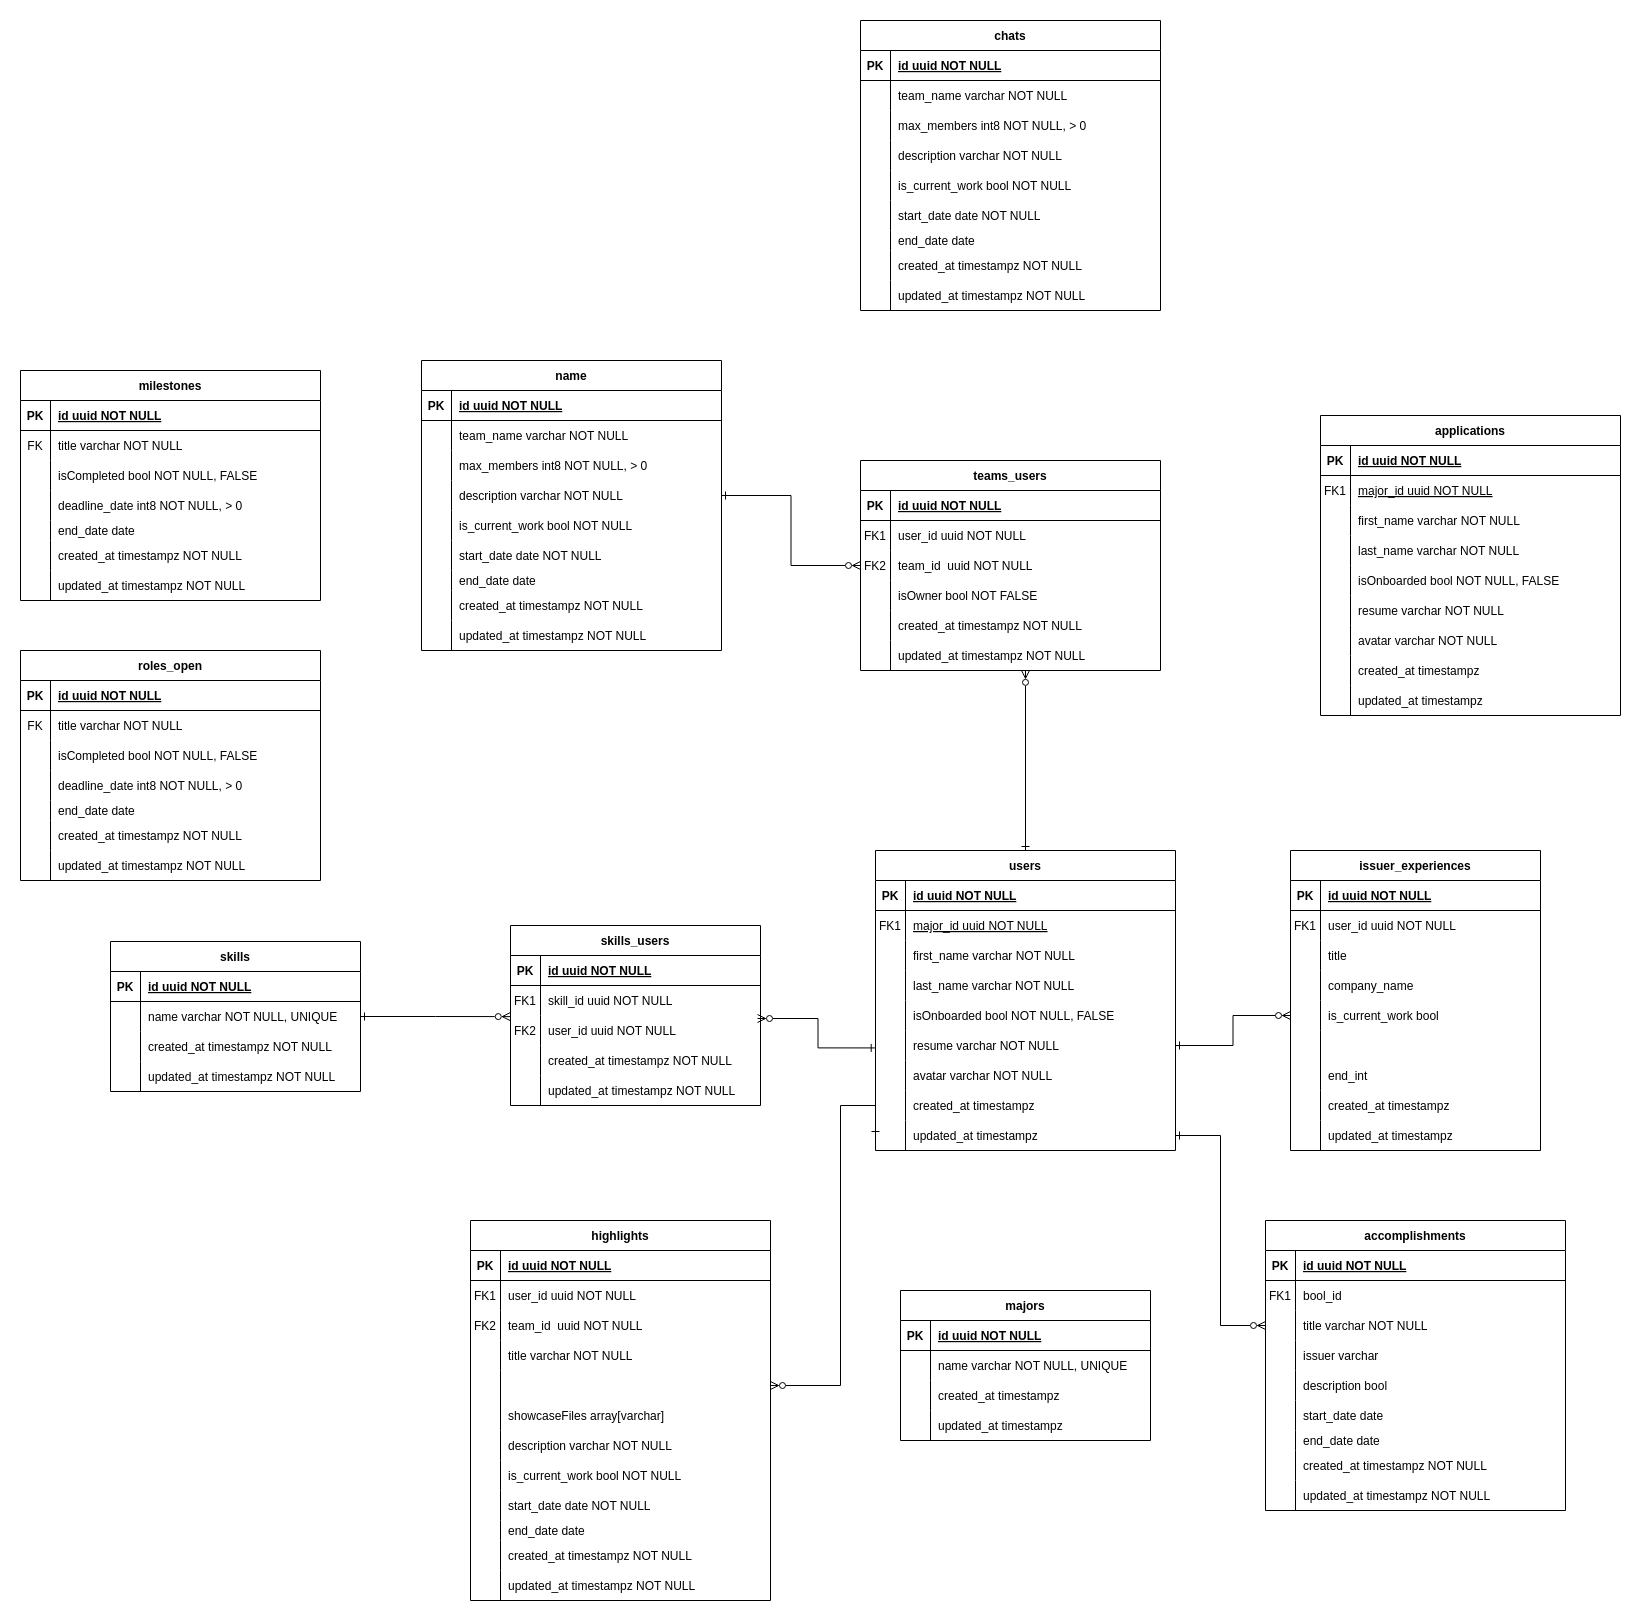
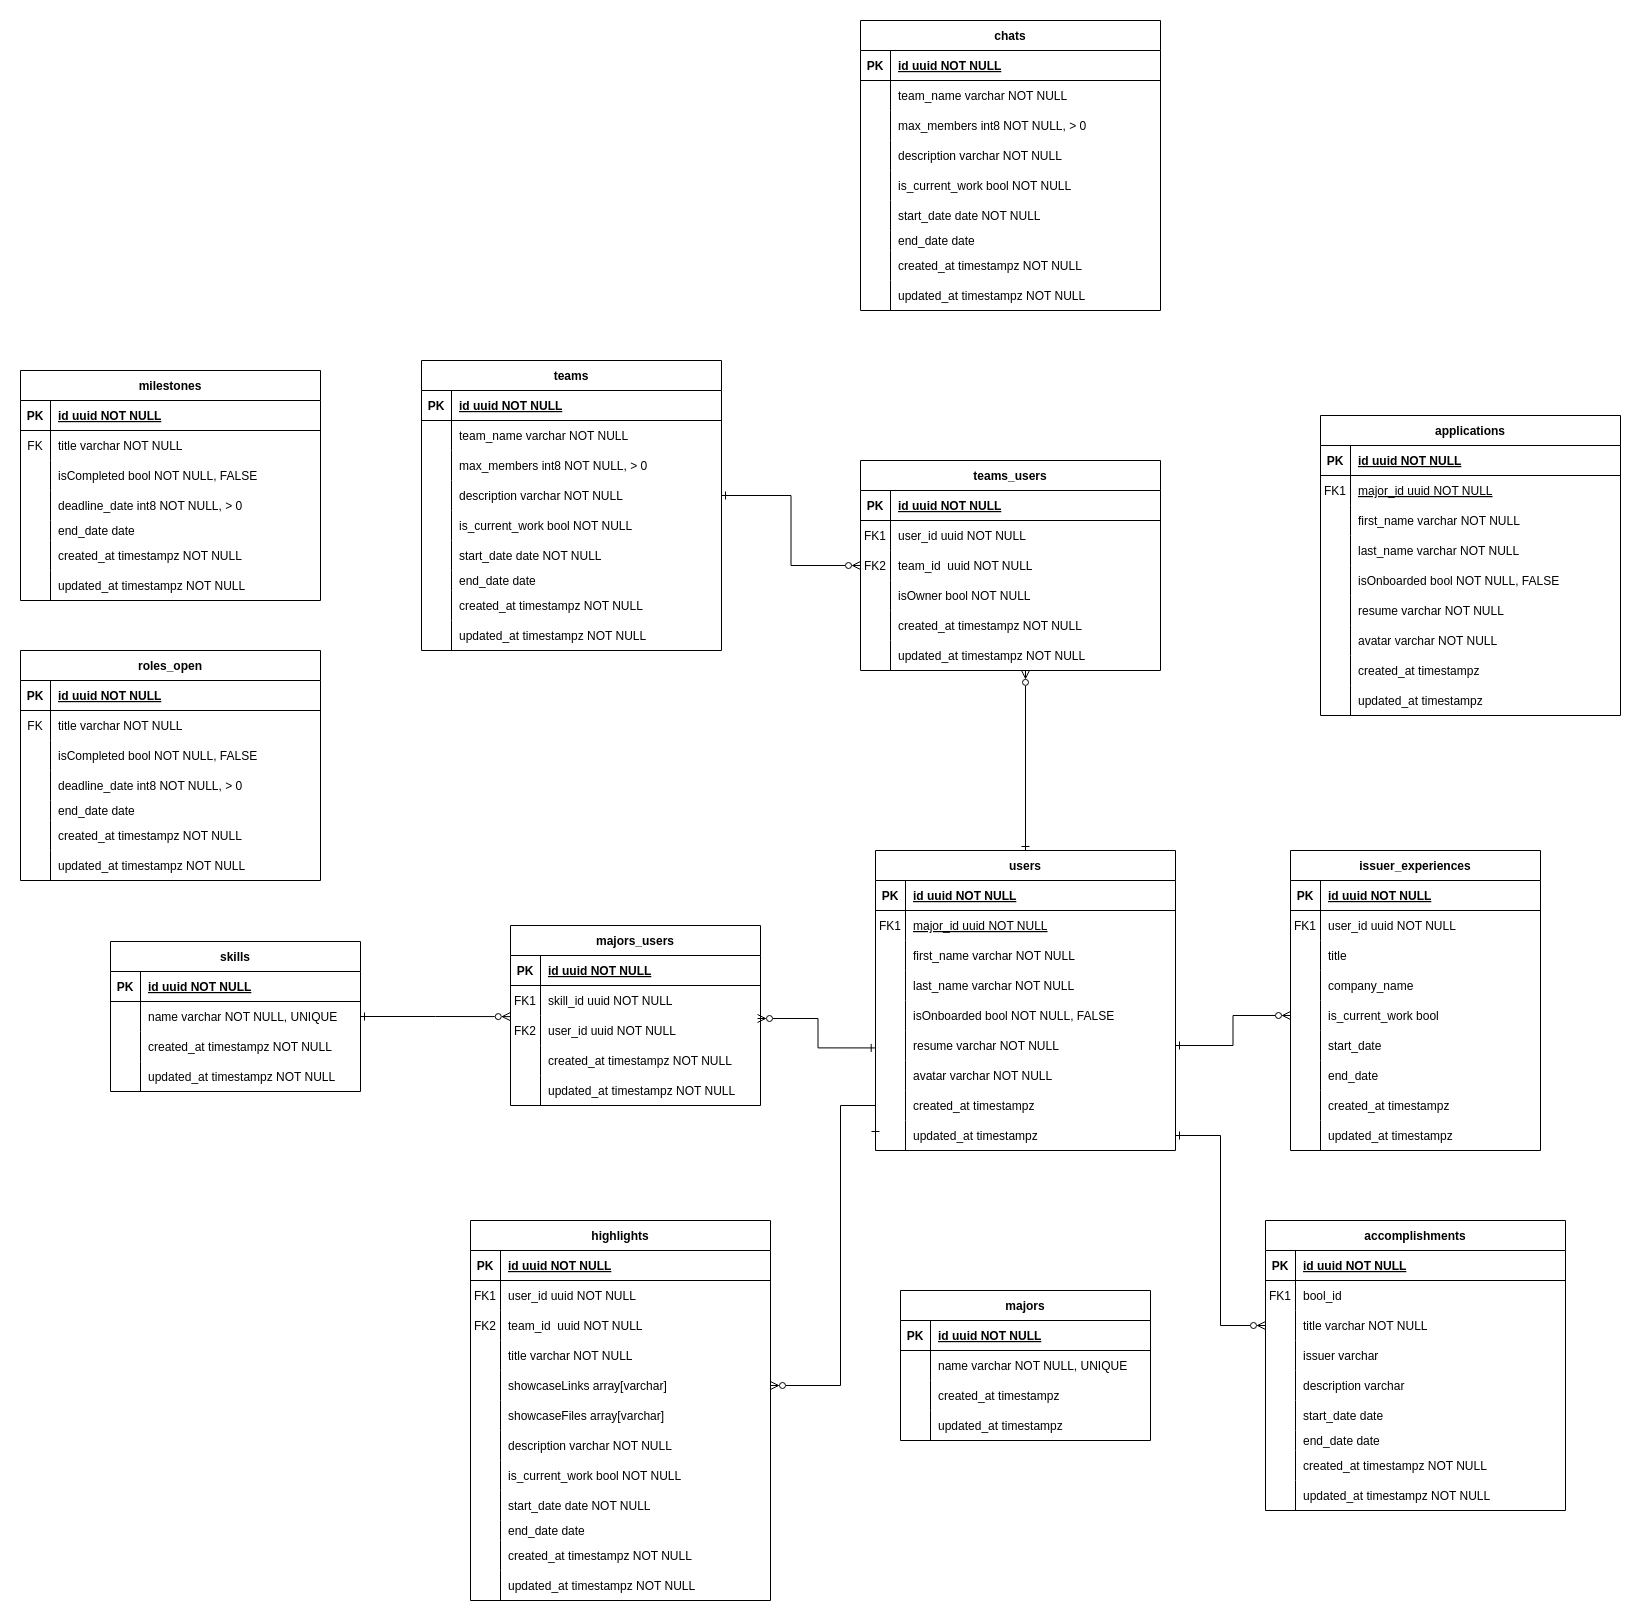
node "name": label "name" -> "teams"
node "isOwner bool NOT FALSE": label "isOwner bool NOT FALSE" -> "isOwner bool NOT NULL"
node "skills_users": label "skills_users" -> "majors_users"
node "start_date": added
node "end_int": label "end_int" -> "end_date"
node "showcaseLinks array[varchar]": added
node "description bool": label "description bool" -> "description varchar"
